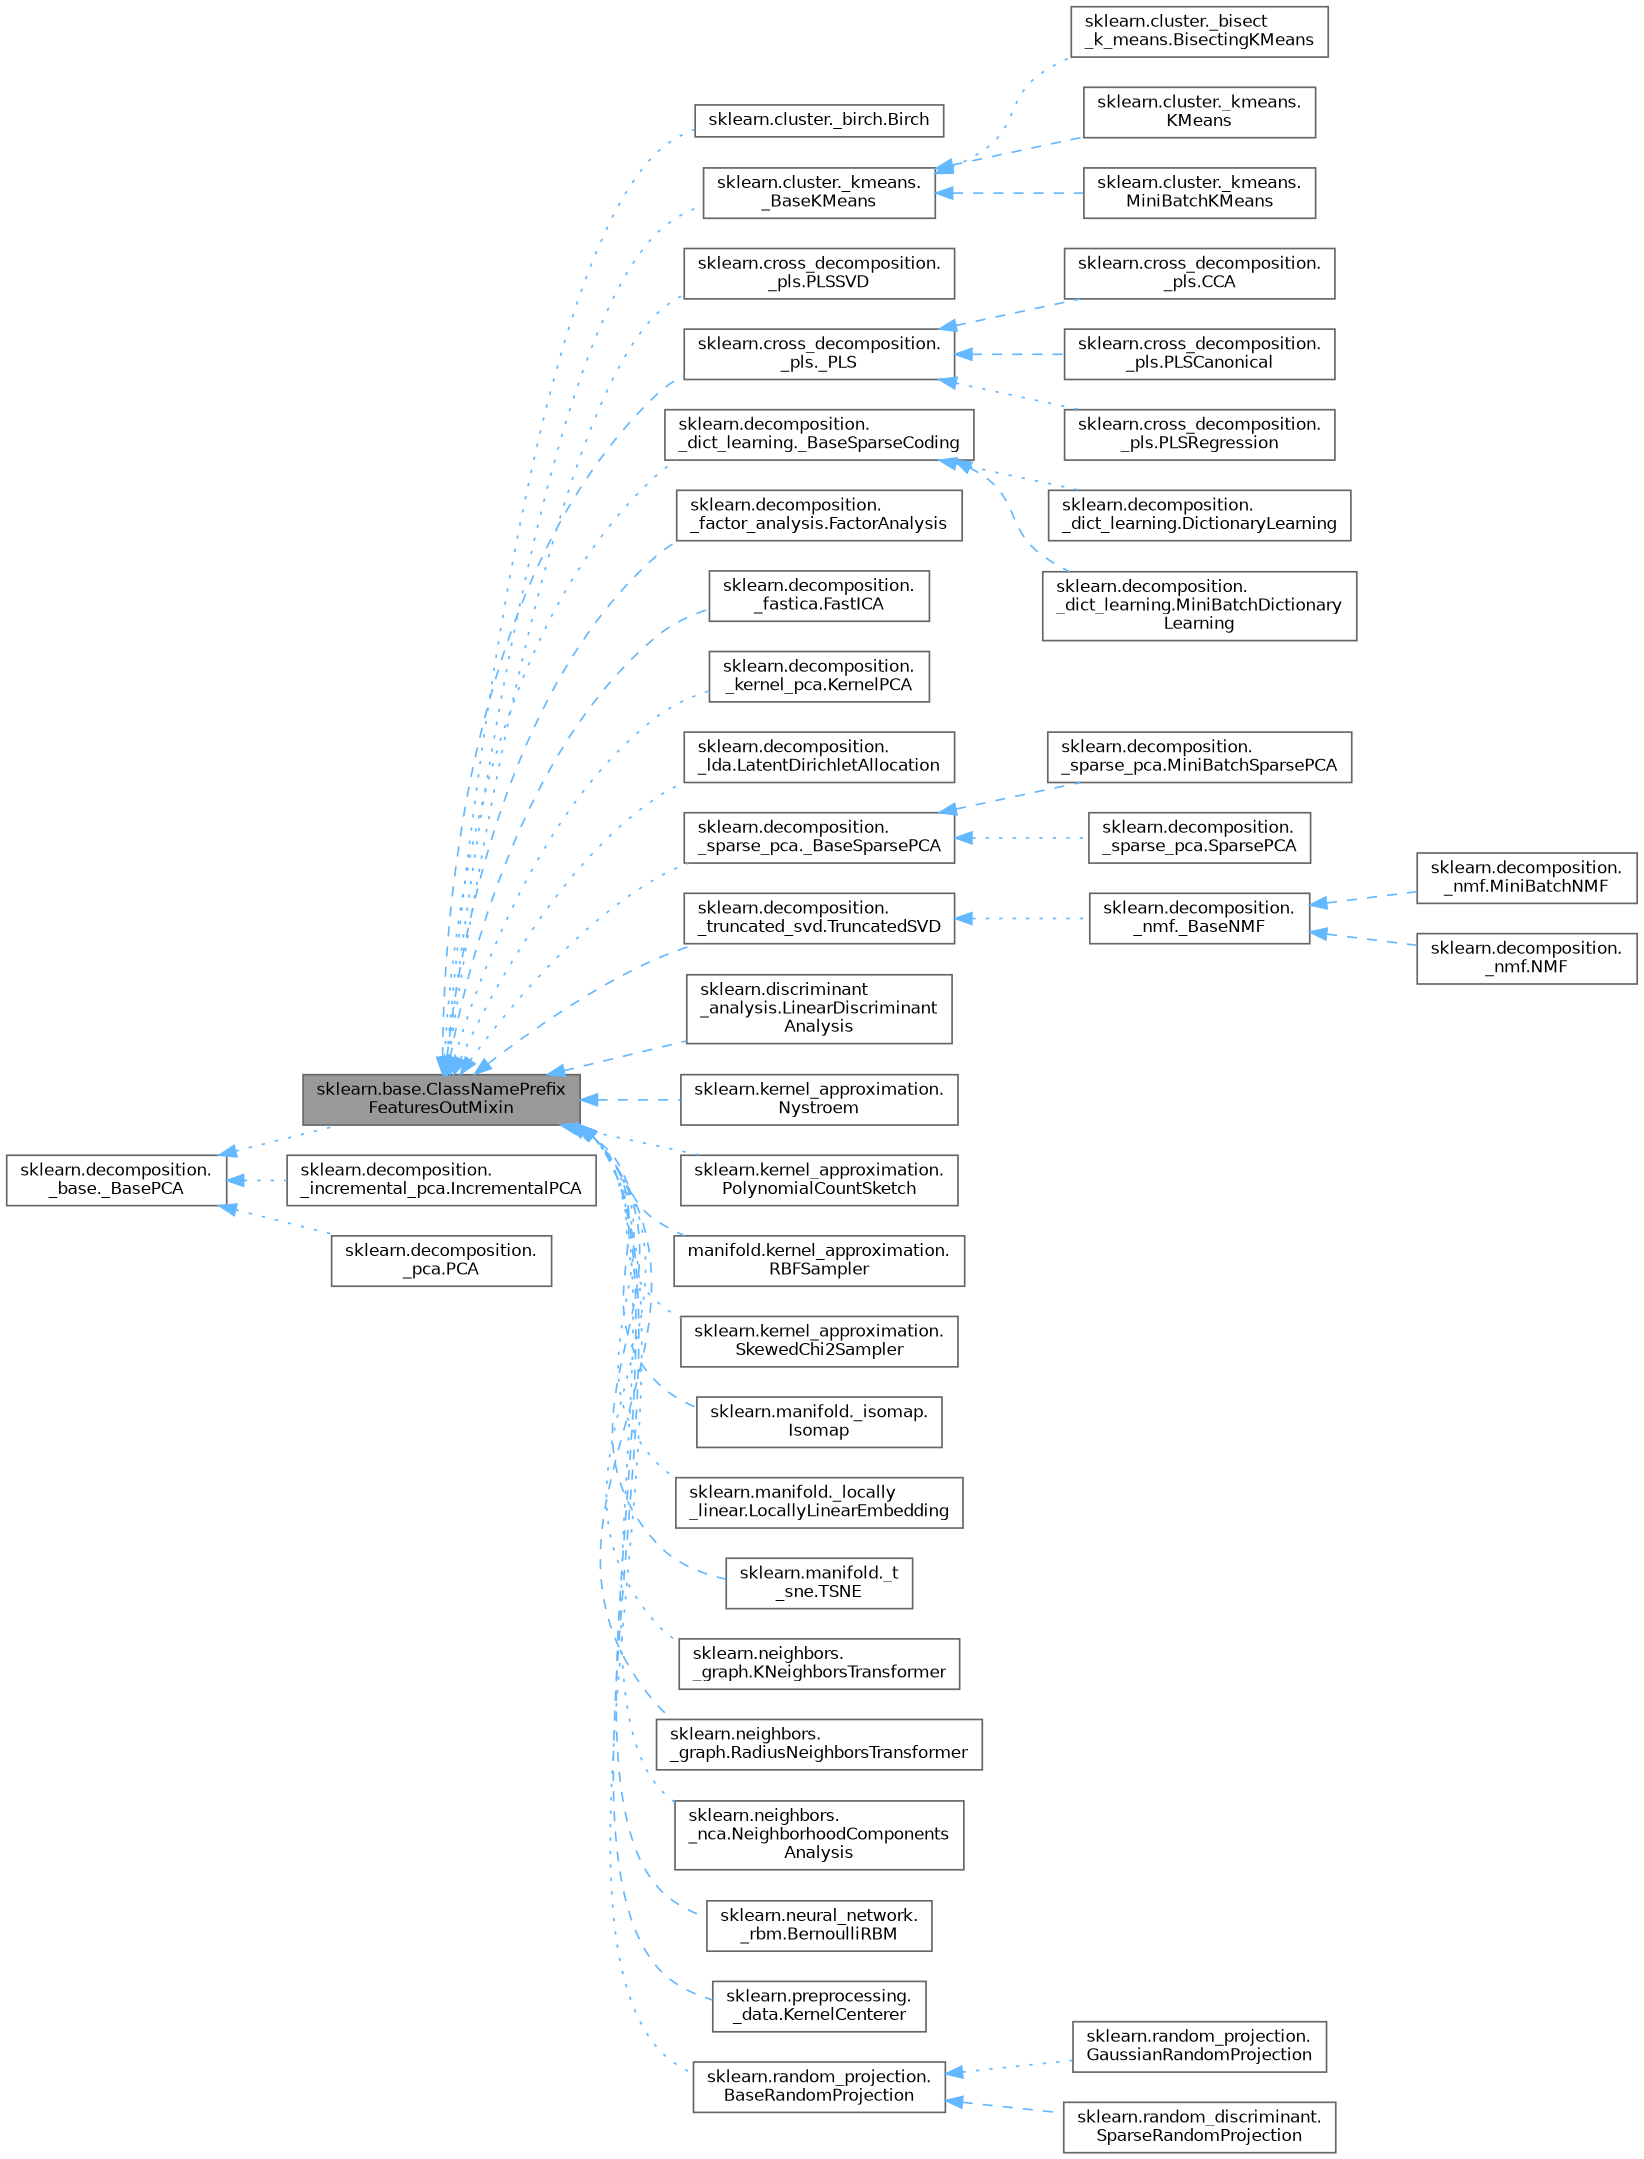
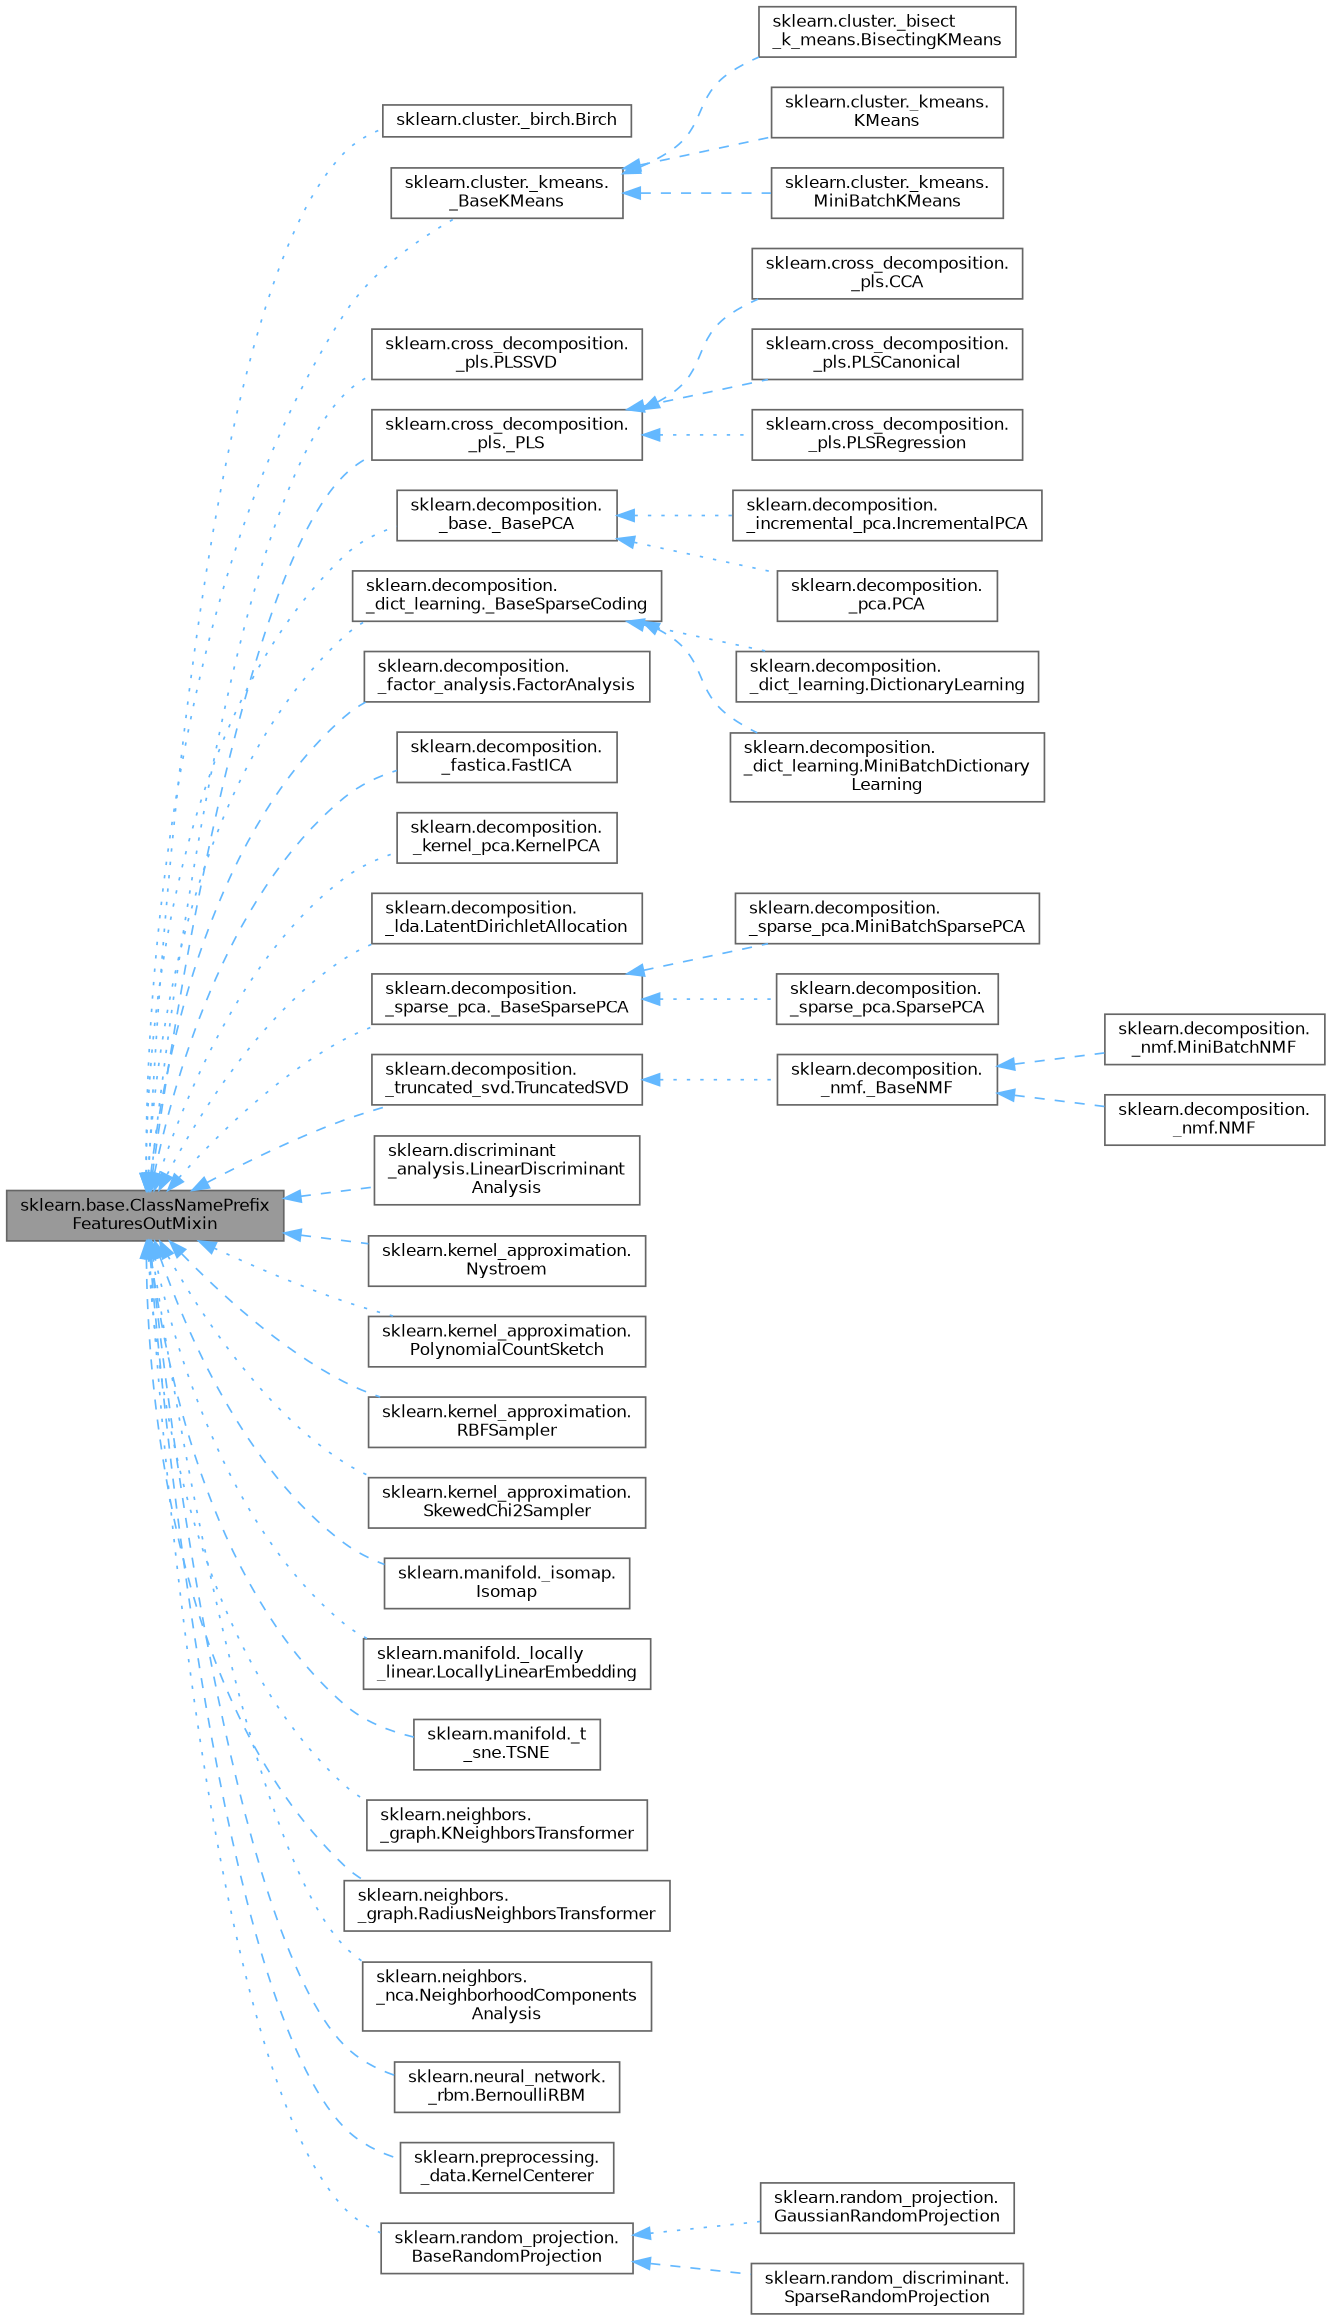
edge "sklearn.cluster._bisect _k_means.BisectingKMeans" -> "sklearn.cluster._kmeans. _BaseKMeans": style dotted -> dashed
edge "sklearn.base.ClassNamePrefix FeaturesOutMixin" -> "sklearn.decomposition. _base._BasePCA": reversed
node "manifold.kernel_approximation. RBFSampler": label "manifold.kernel_approximation. RBFSampler" -> "sklearn.kernel_approximation. RBFSampler"
